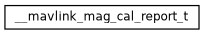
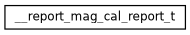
node "__mavlink_mag_cal_report_t": label "__mavlink_mag_cal_report_t" -> "__report_mag_cal_report_t"
